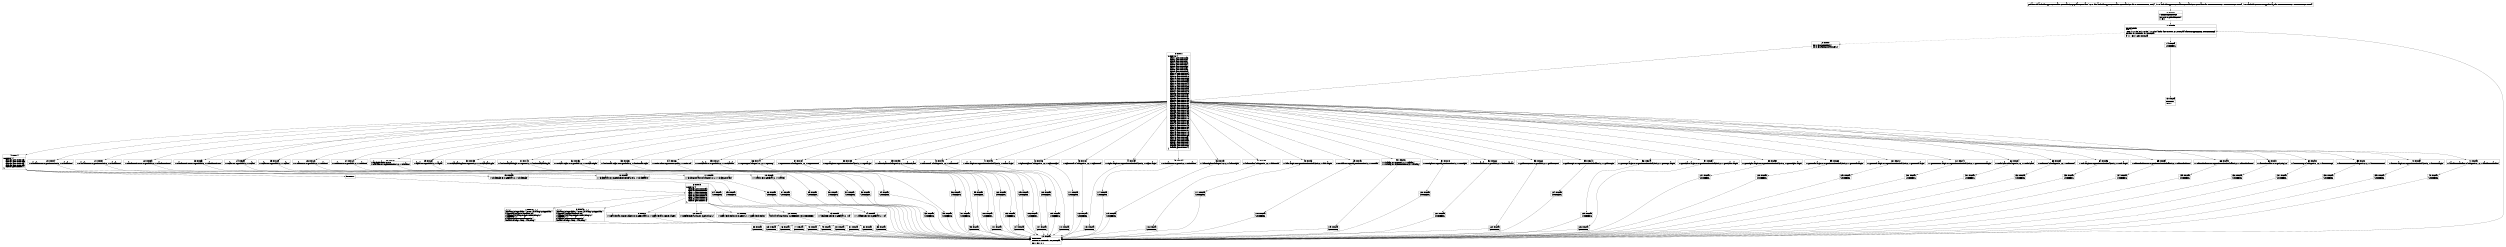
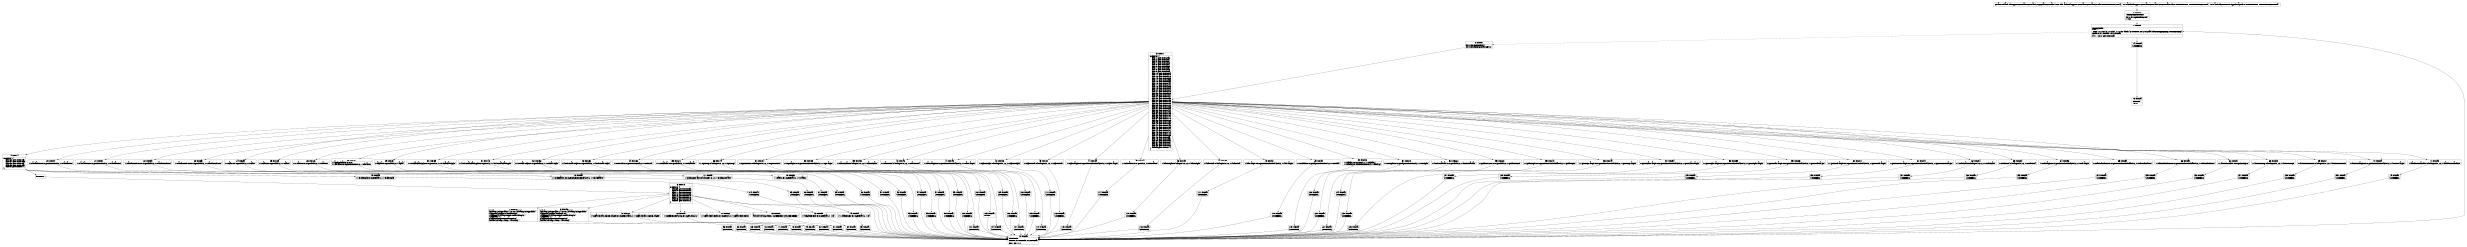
node "27: 0x011d": removed
node "103: 0x02db": text "SYNTHETIC" -> "ENTER"
